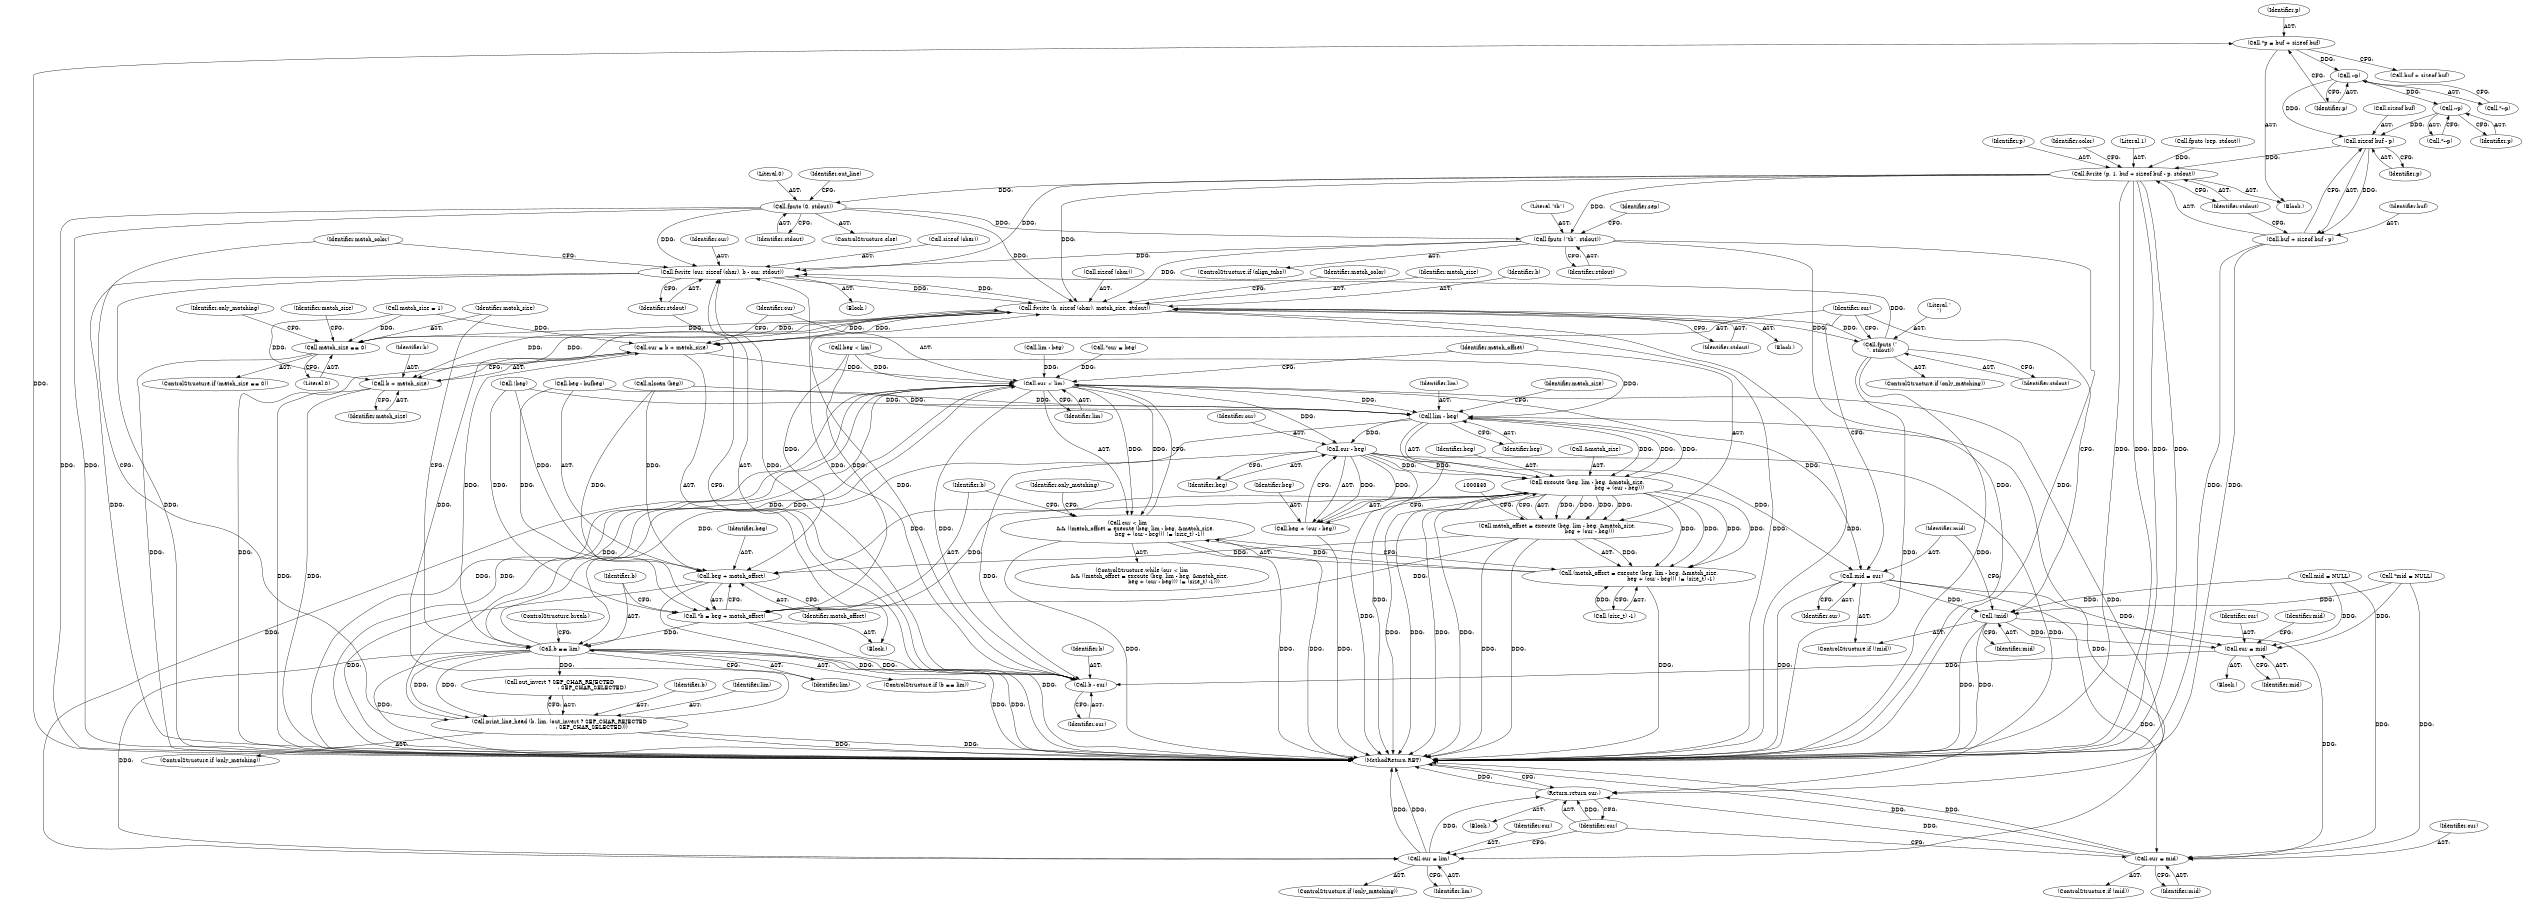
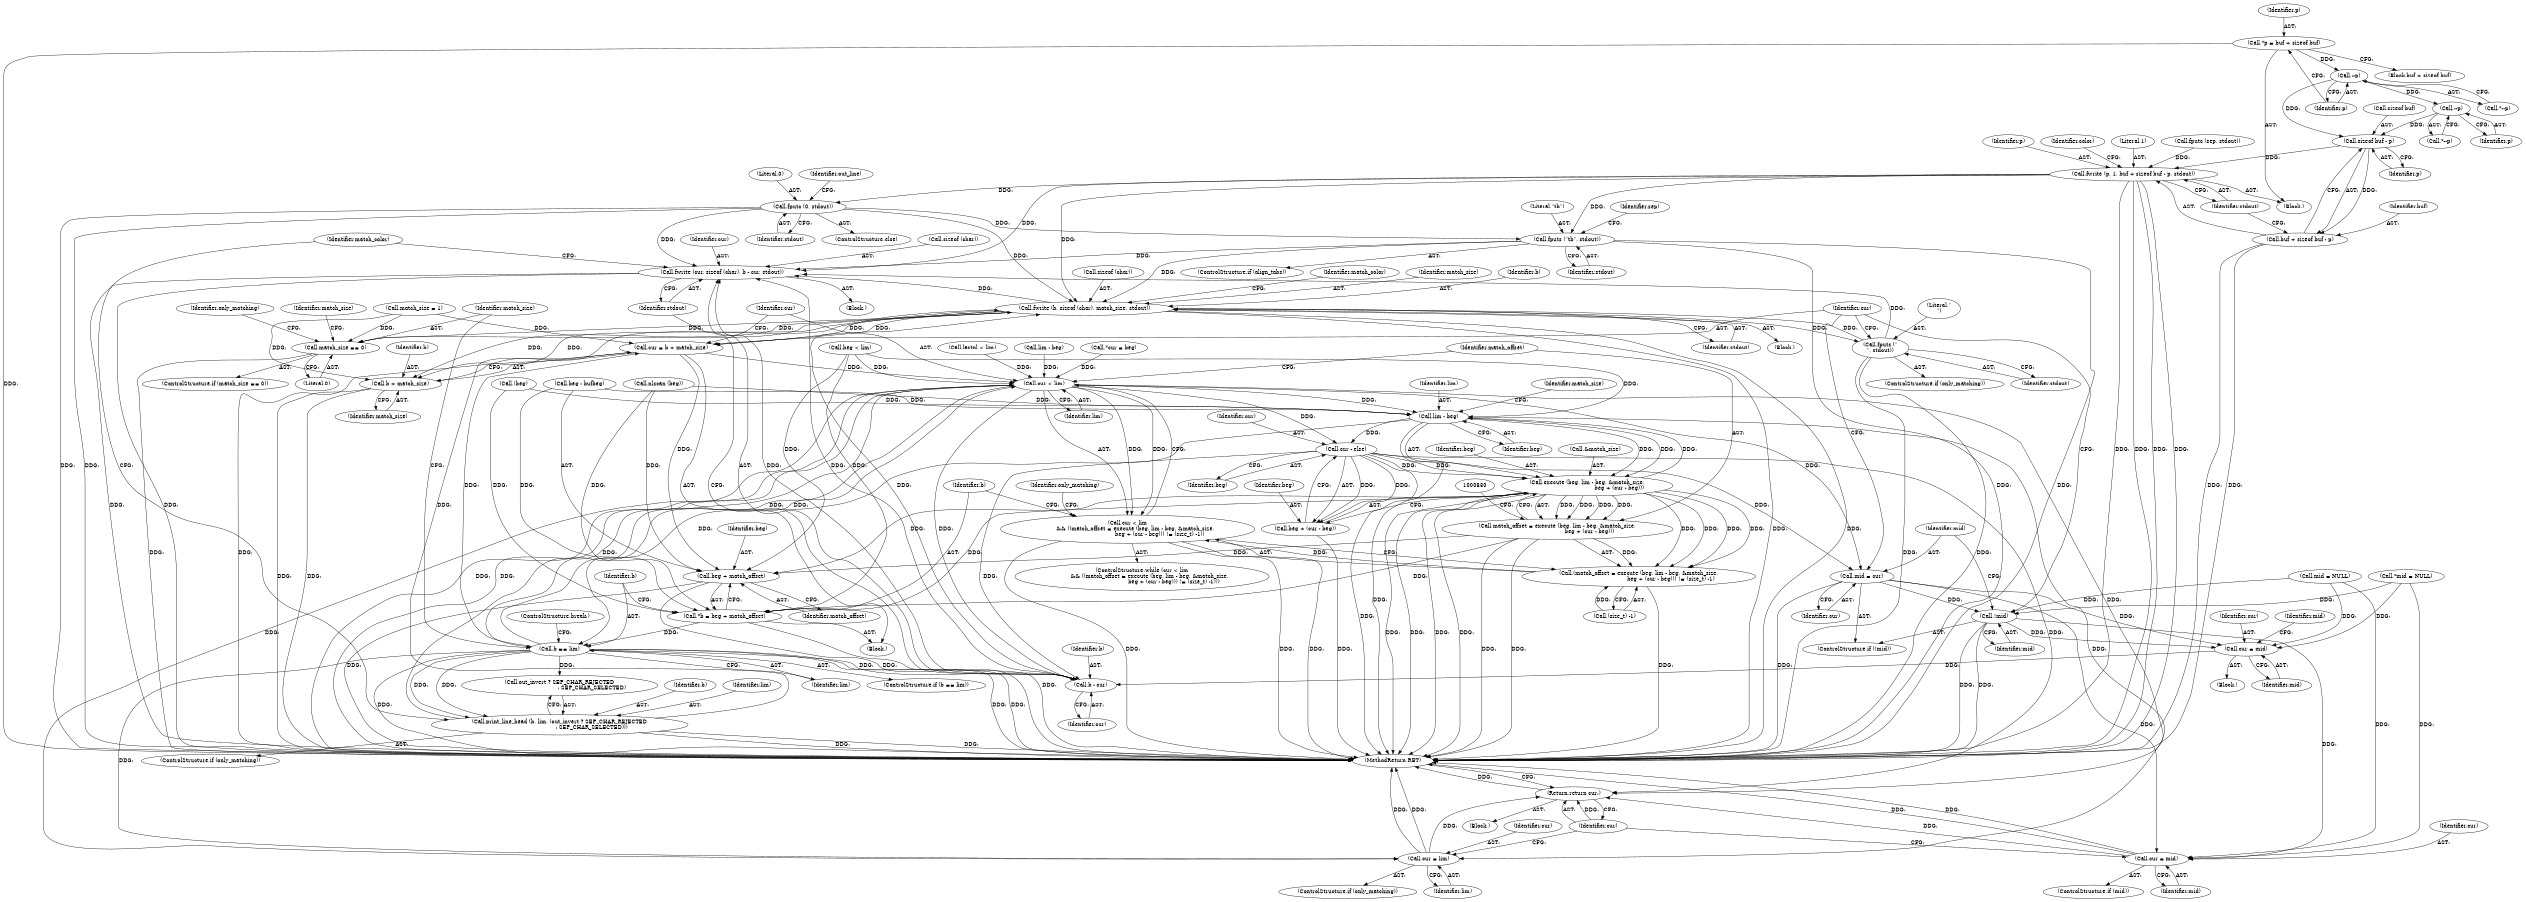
edge "(MethodReturn,RET)" -> "(Call,*p = buf + sizeof buf)": reversed
node "(Call,buf + sizeof buf)": label "(Call,buf + sizeof buf)" -> "(Block,buf + sizeof buf)"
edge "(Call,fwrite (cur, sizeof (char), b - cur, stdout))" -> "(Call,fwrite (b, sizeof (char), match_size, stdout))": removed, label "DDG:"
node "(Call,lastnl < lim)": added
node "(Call,cur - beg)": label "(Call,cur - beg)" -> "(Call,cur - else)"
edge "(Call,!beg)" -> "(Call,beg + match_offset)": now "(Call,cur = b + match_size)" -> "(Call,beg + match_offset)"
